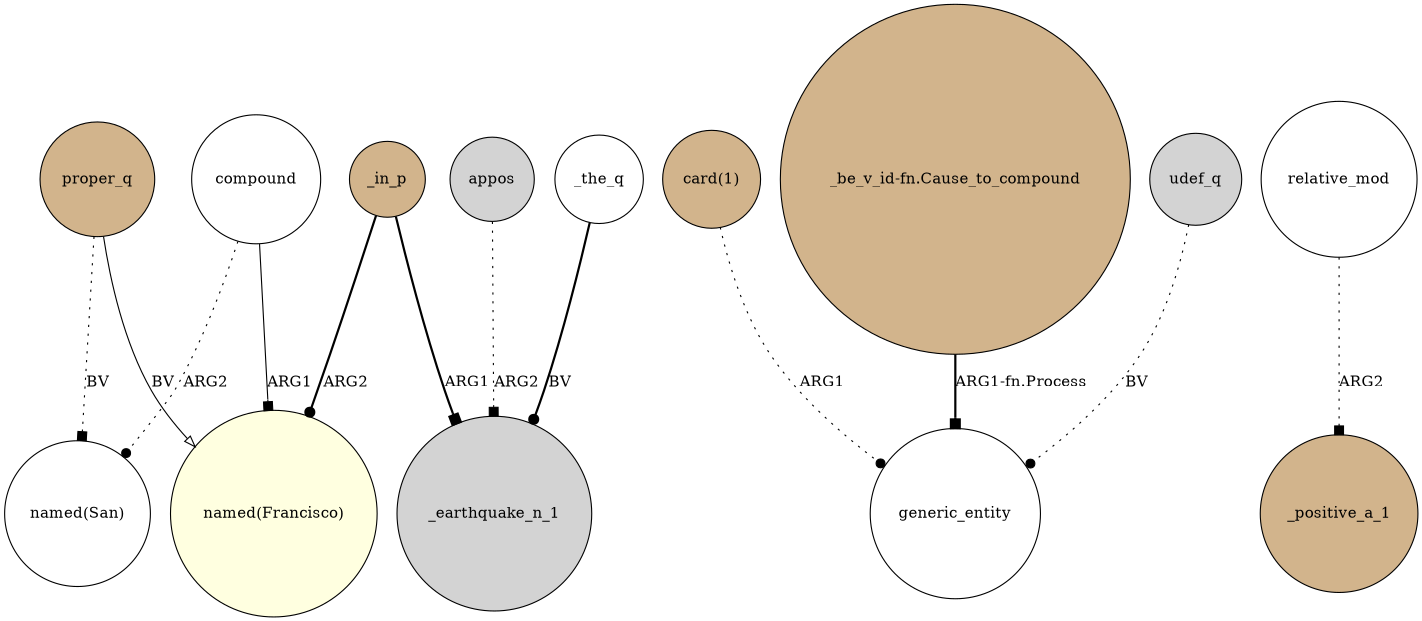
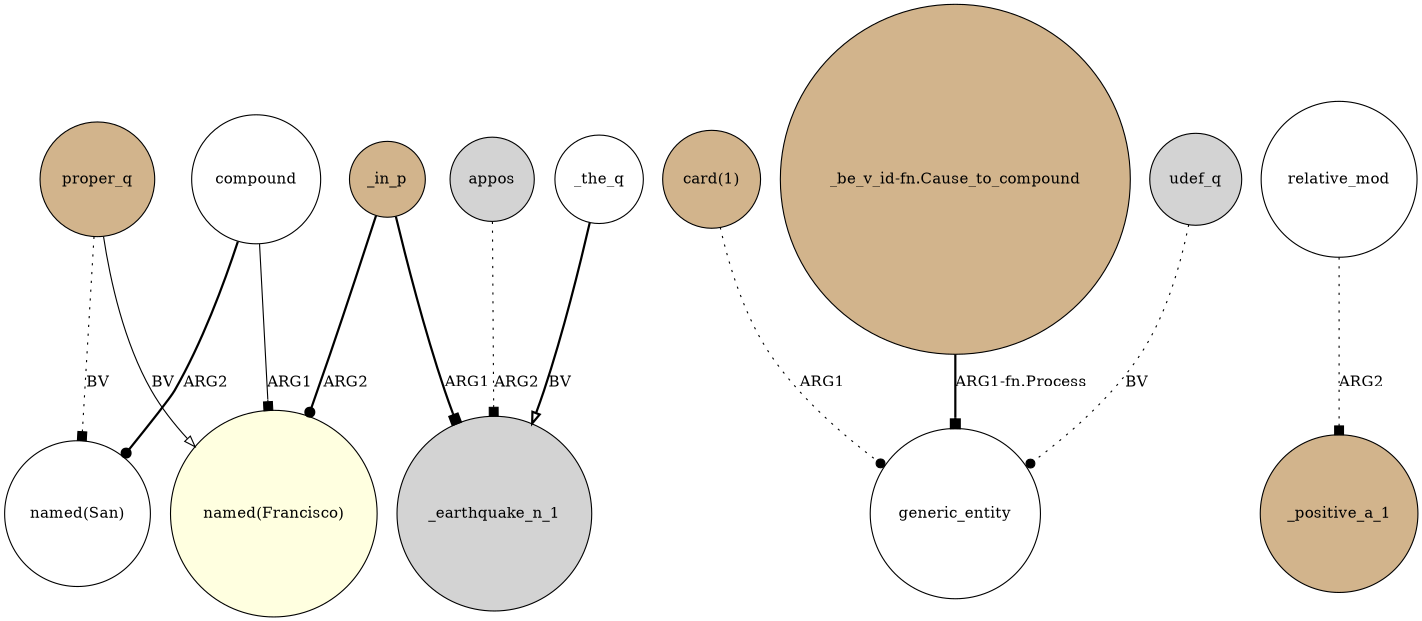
edge "_the_q" -> "_earthquake_n_1": arrowhead dot -> onormal
edge "compound" -> "named(San)": style dotted -> bold
